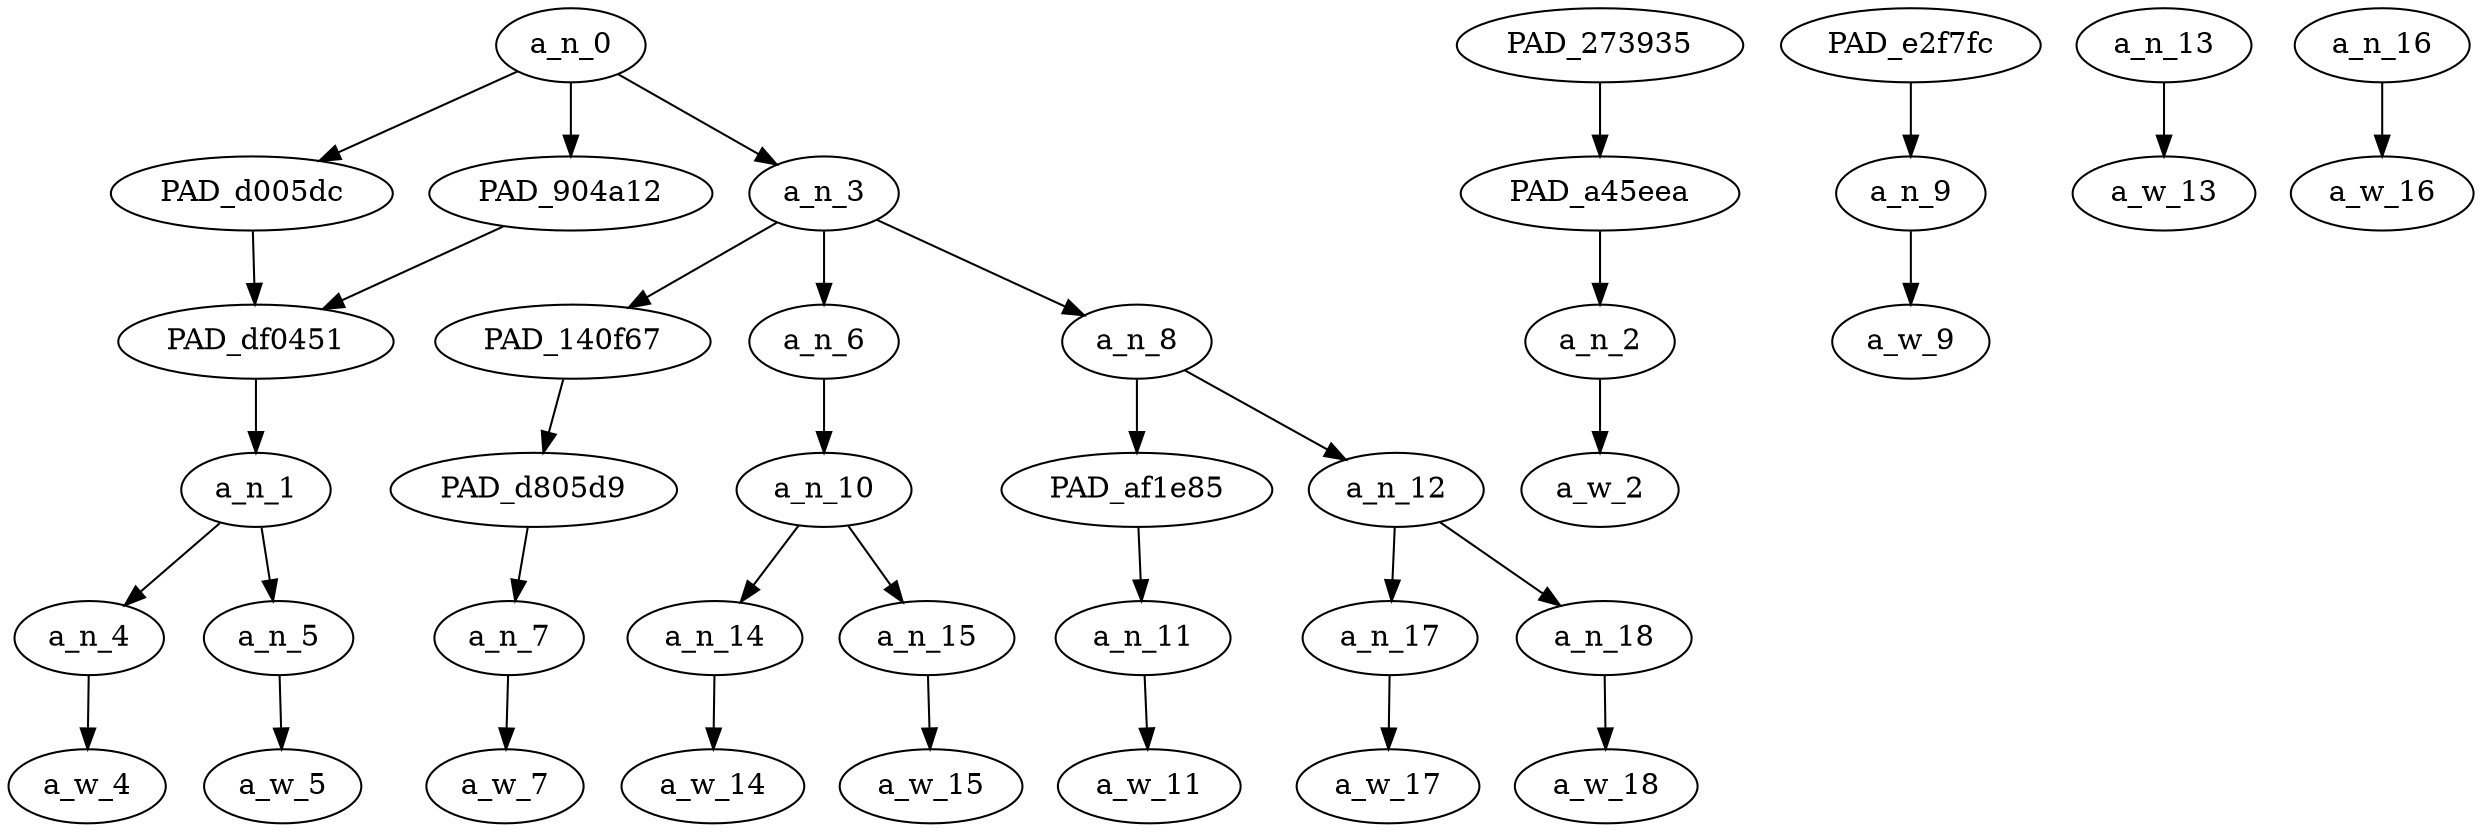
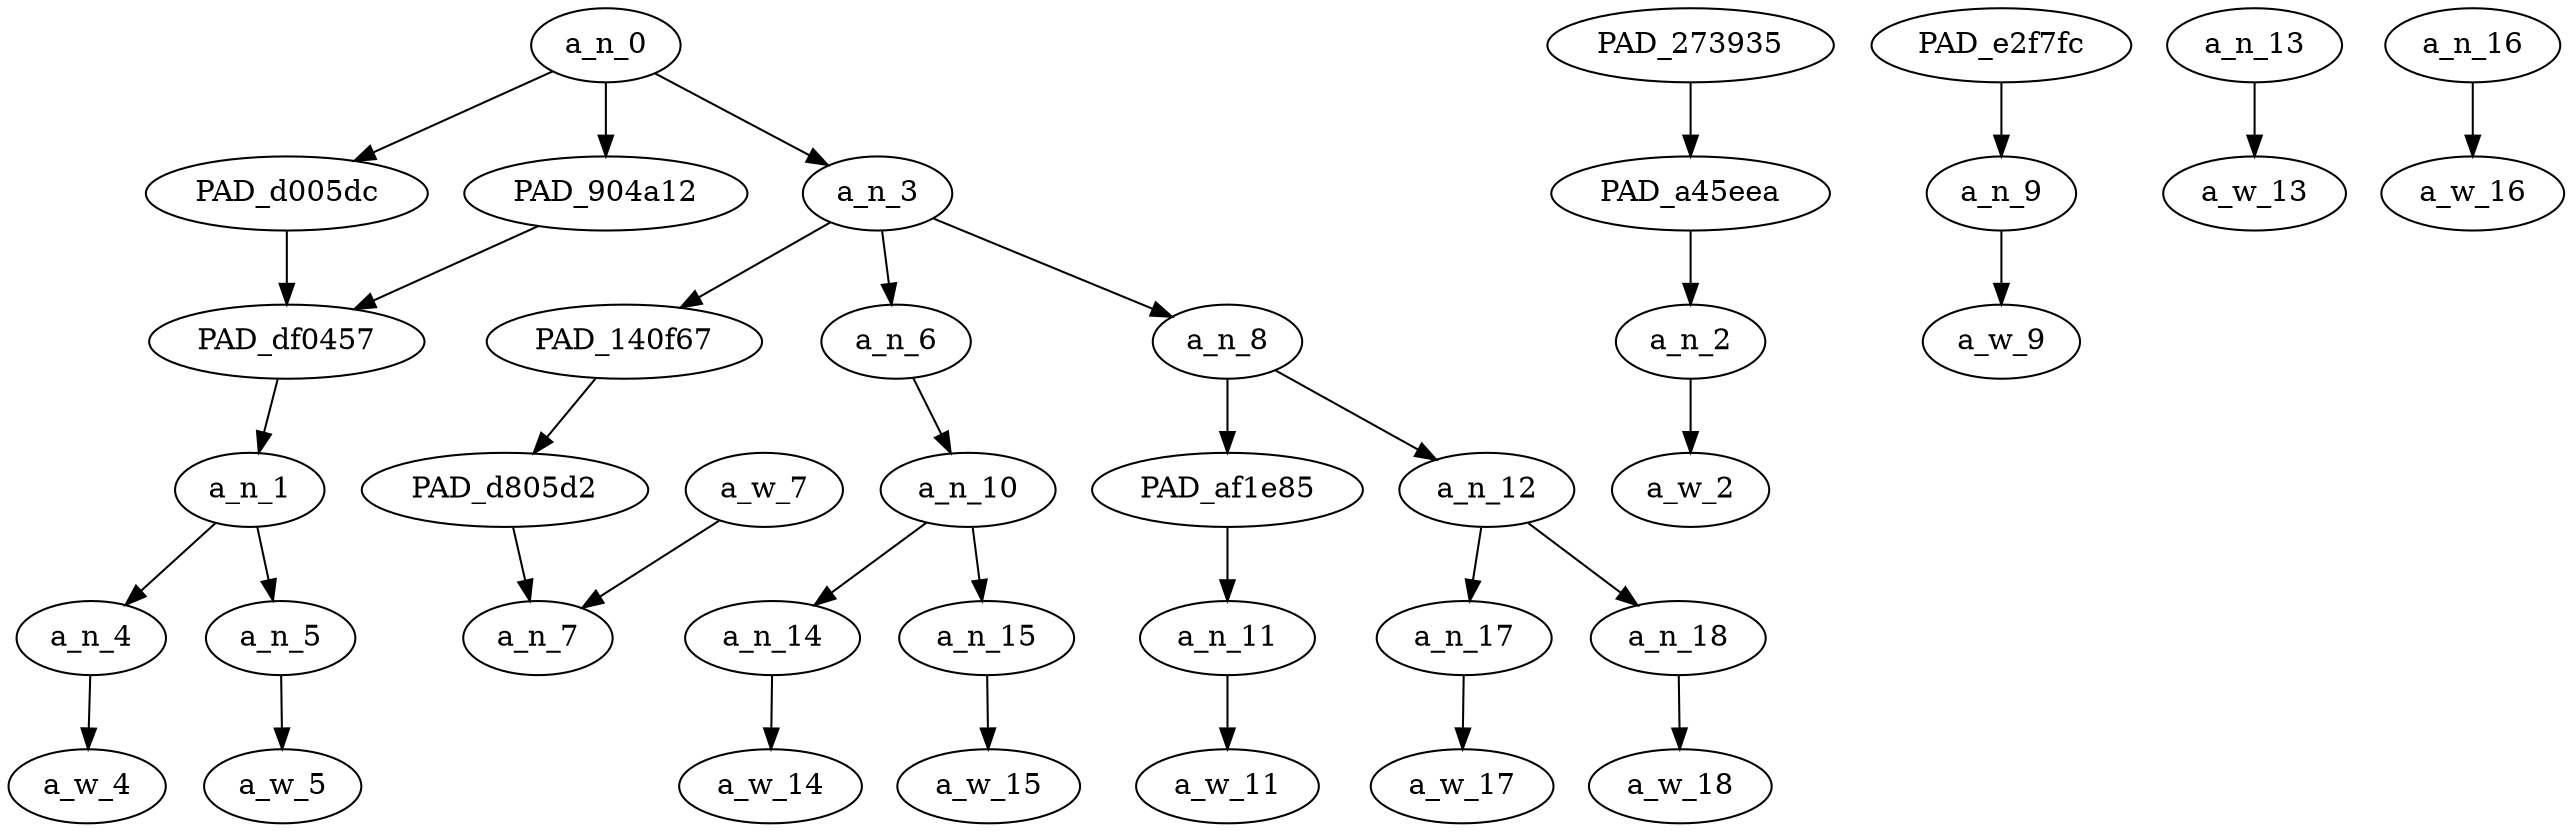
node "PAD_df0451": label "PAD_df0451" -> "PAD_df0457"
node "PAD_d805d9": label "PAD_d805d9" -> "PAD_d805d2"
edge "a_n_7" -> "a_w_7": reversed
